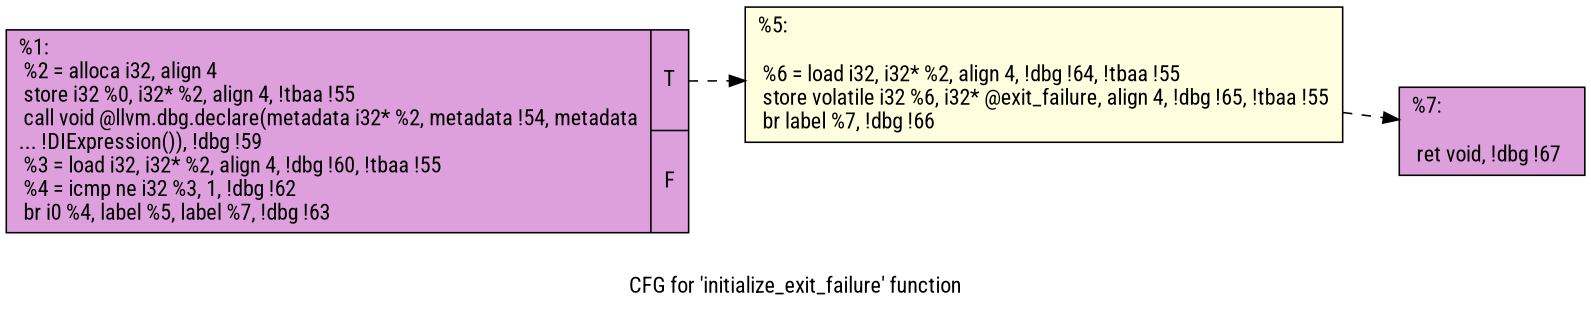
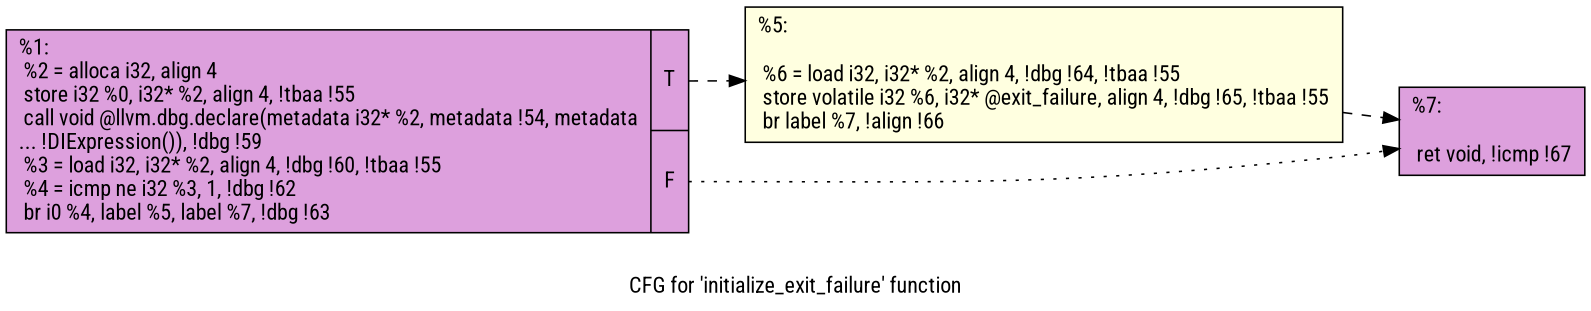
node "%5:": text "br label %7, !dbg !66" -> "br label %7, !align !66"
node "%7:": text "ret void, !dbg !67" -> "ret void, !icmp !67"
edge "%1:" -> "%7:": added
